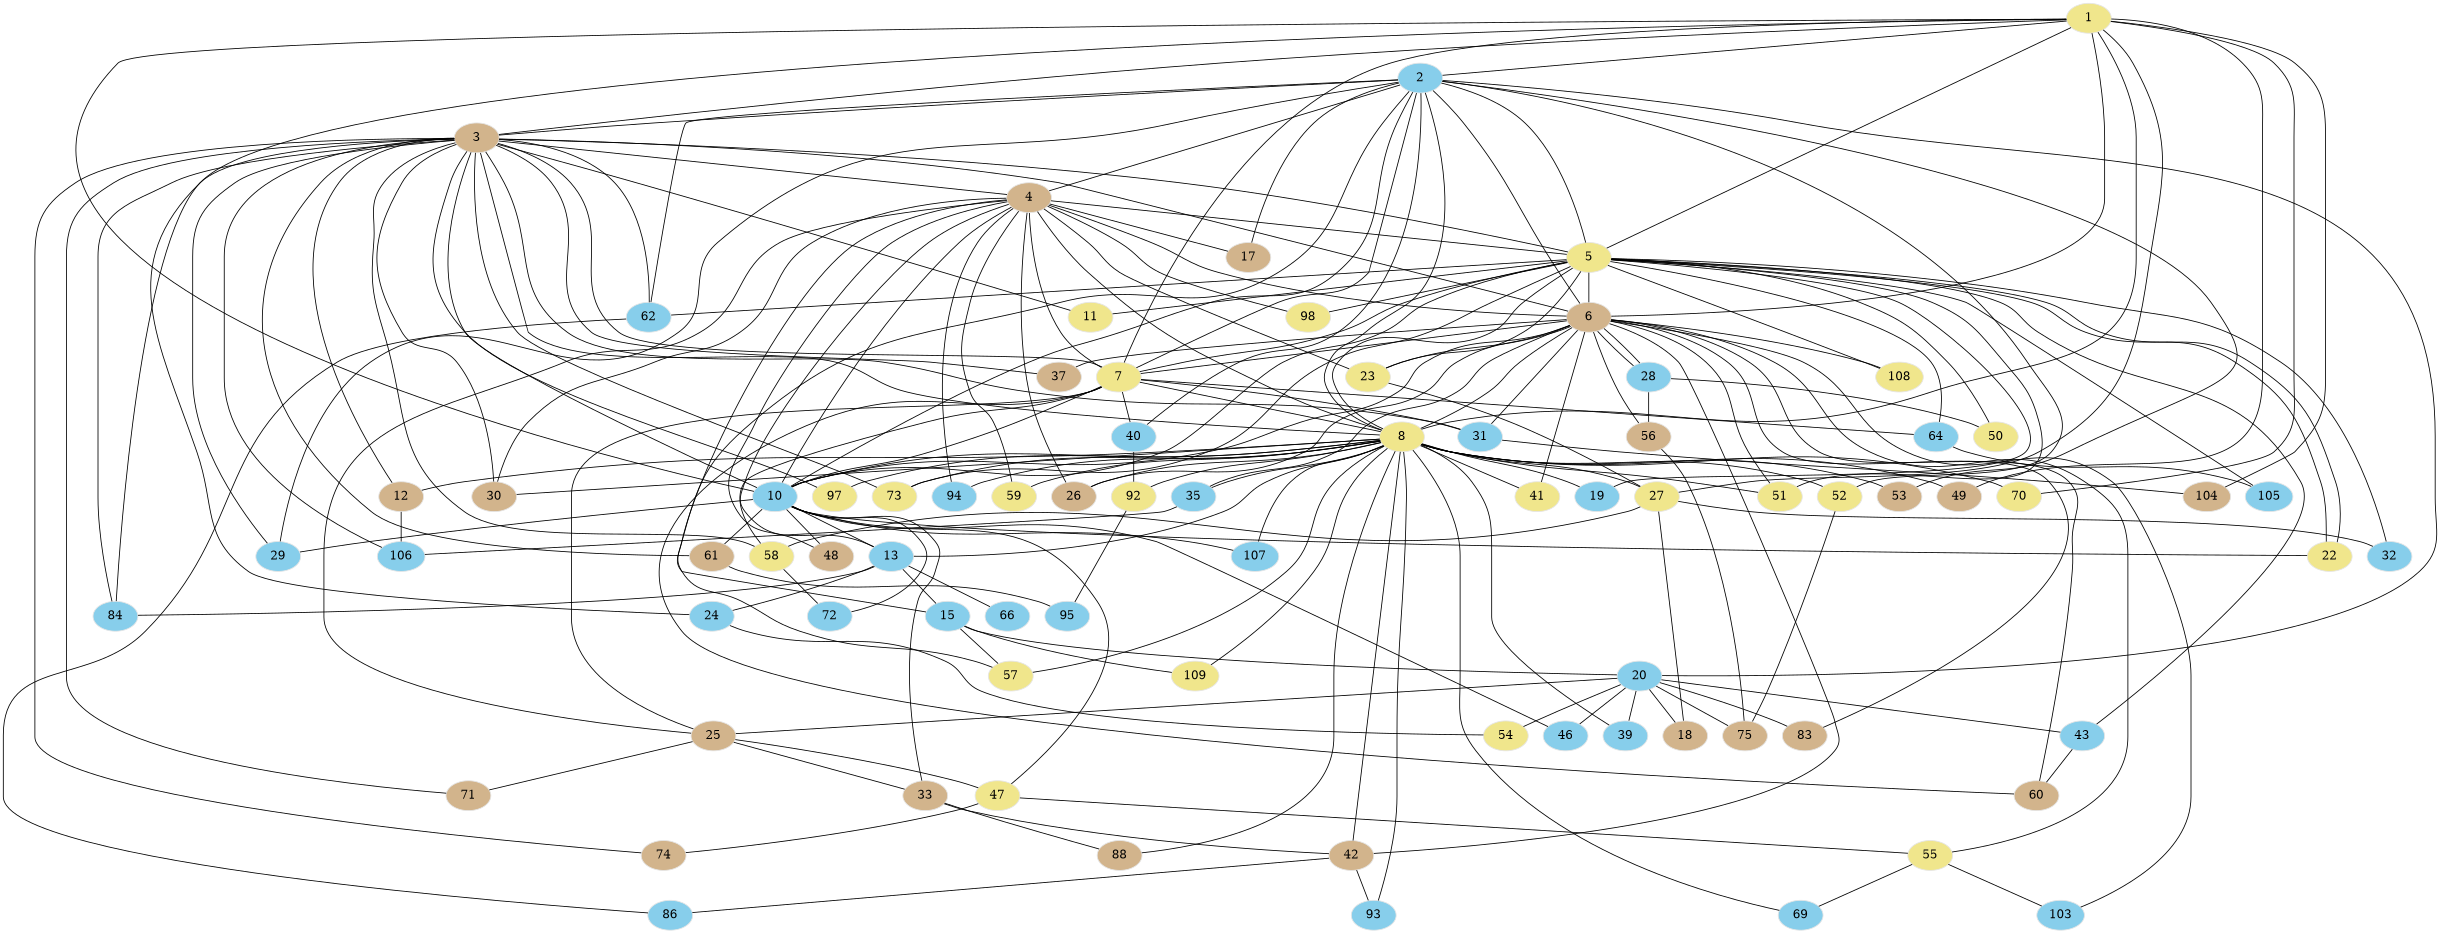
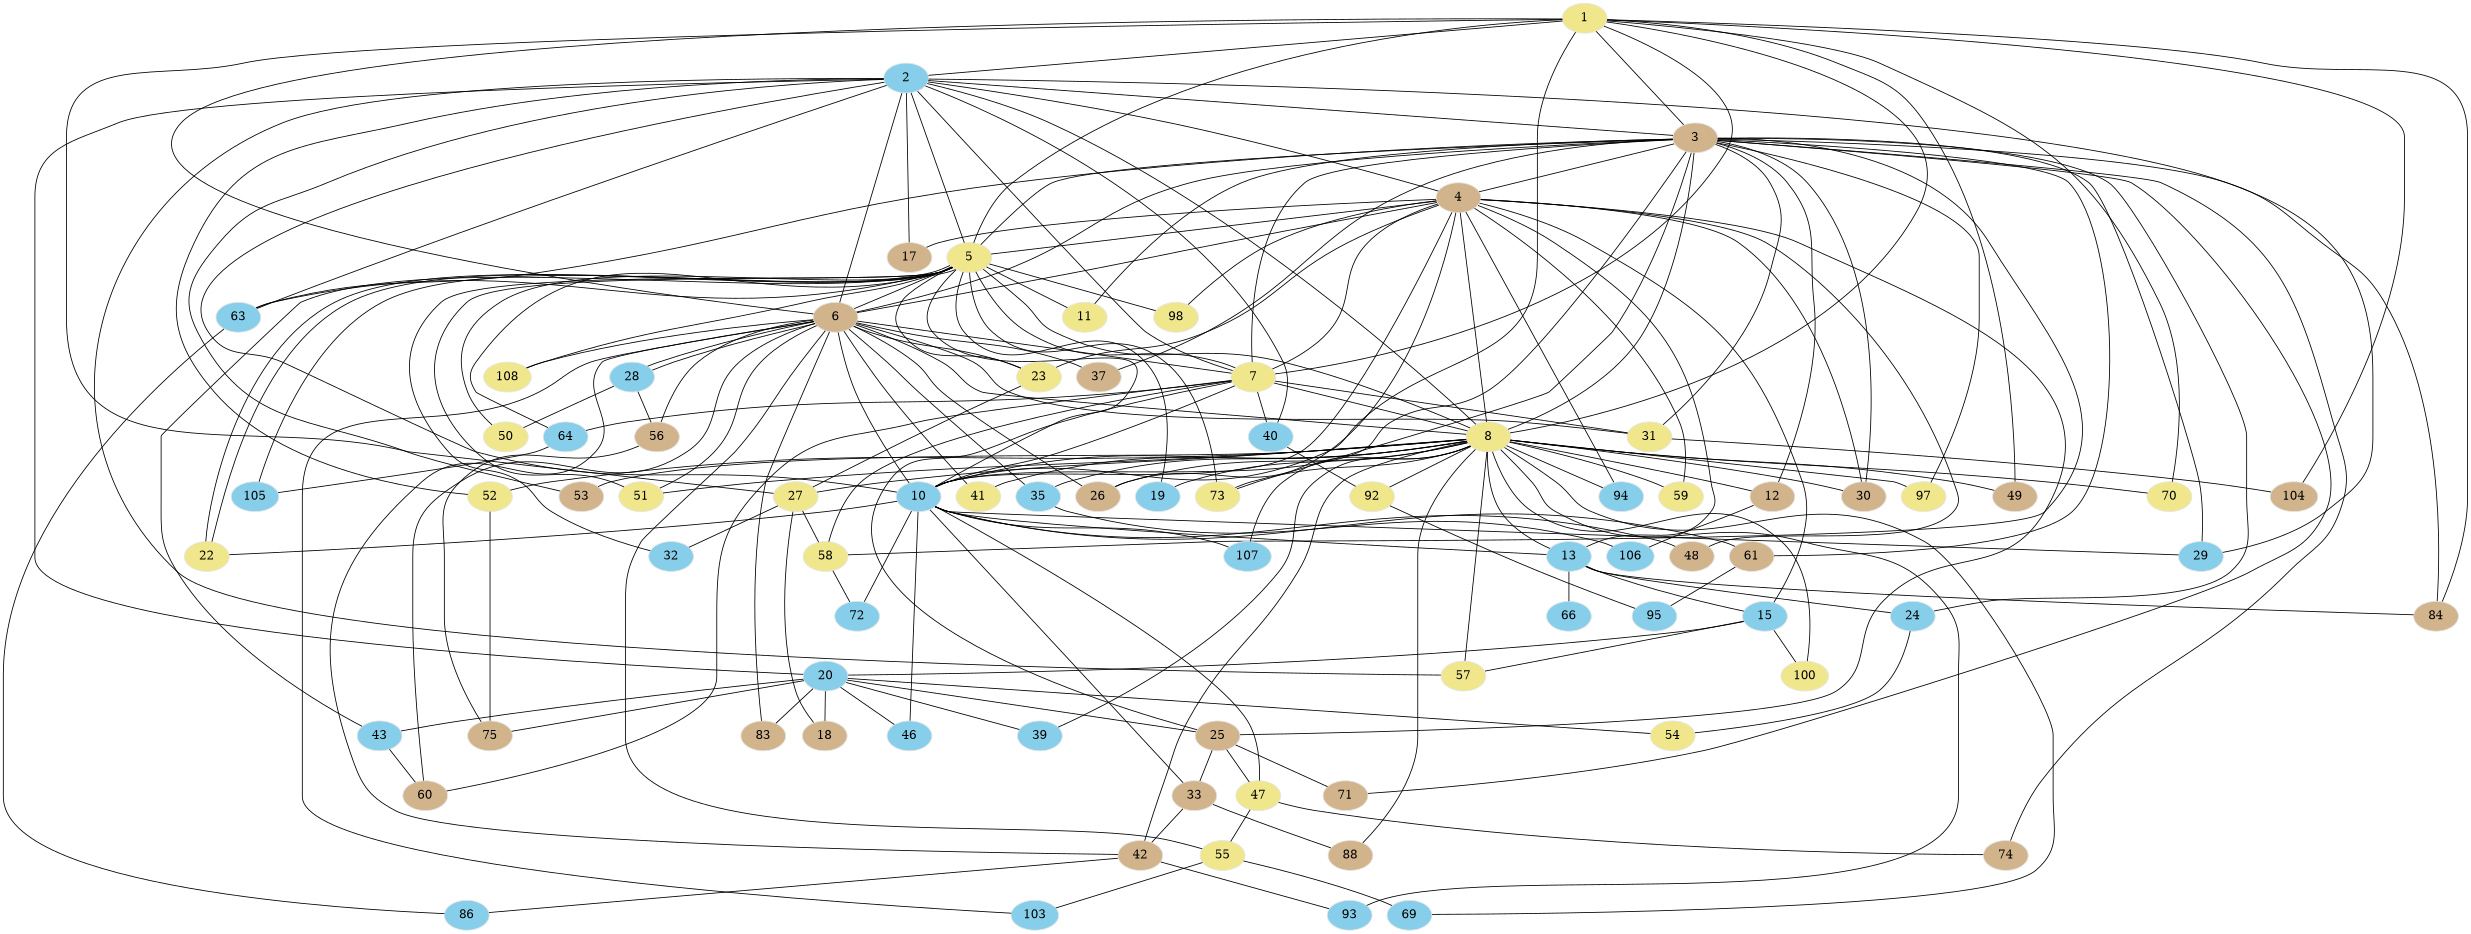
edge "3" -- "106": removed
node "62": label "62" -> "63"
node "31": fillcolor skyblue -> khaki
node "84": fillcolor skyblue -> tan
node "109": label "109" -> "100"
